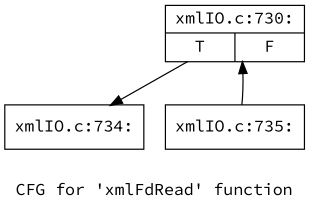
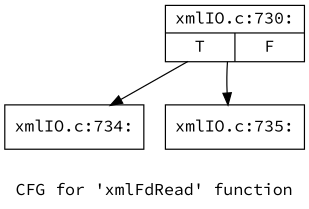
edge "xmlIO.c:735:" -> "xmlIO.c:730:": reversed
